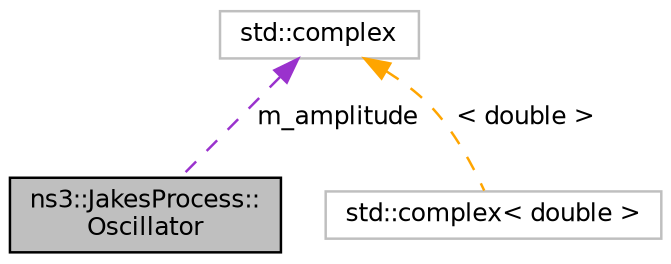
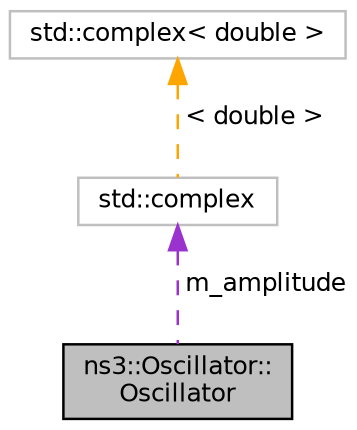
edge "std::complex< double >" -> "std::complex": reversed
node "ns3::JakesProcess:: Oscillator": label "ns3::JakesProcess:: Oscillator" -> "ns3::Oscillator:: Oscillator"
